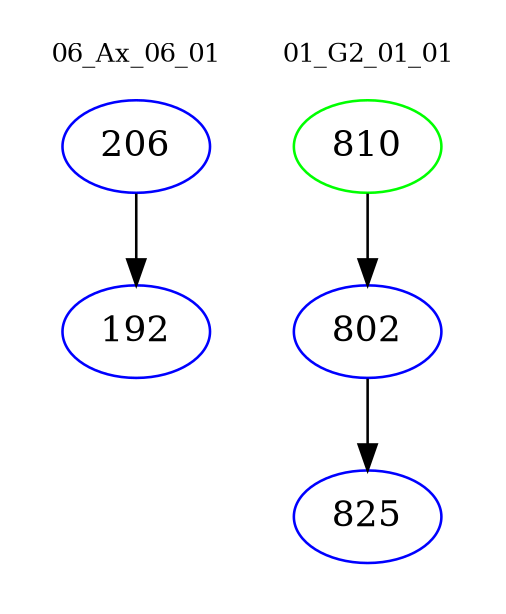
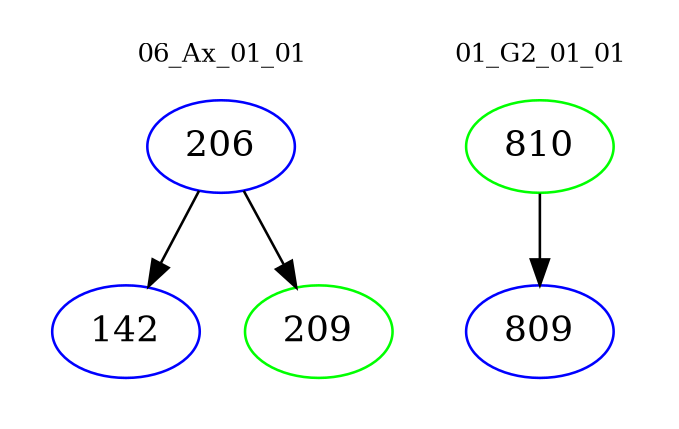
cluster "06_Ax_06_01": label "06_Ax_06_01" -> "06_Ax_01_01"
node "192": label "192" -> "142"
node "209": added
node "802": label "802" -> "809"
node "825": removed
